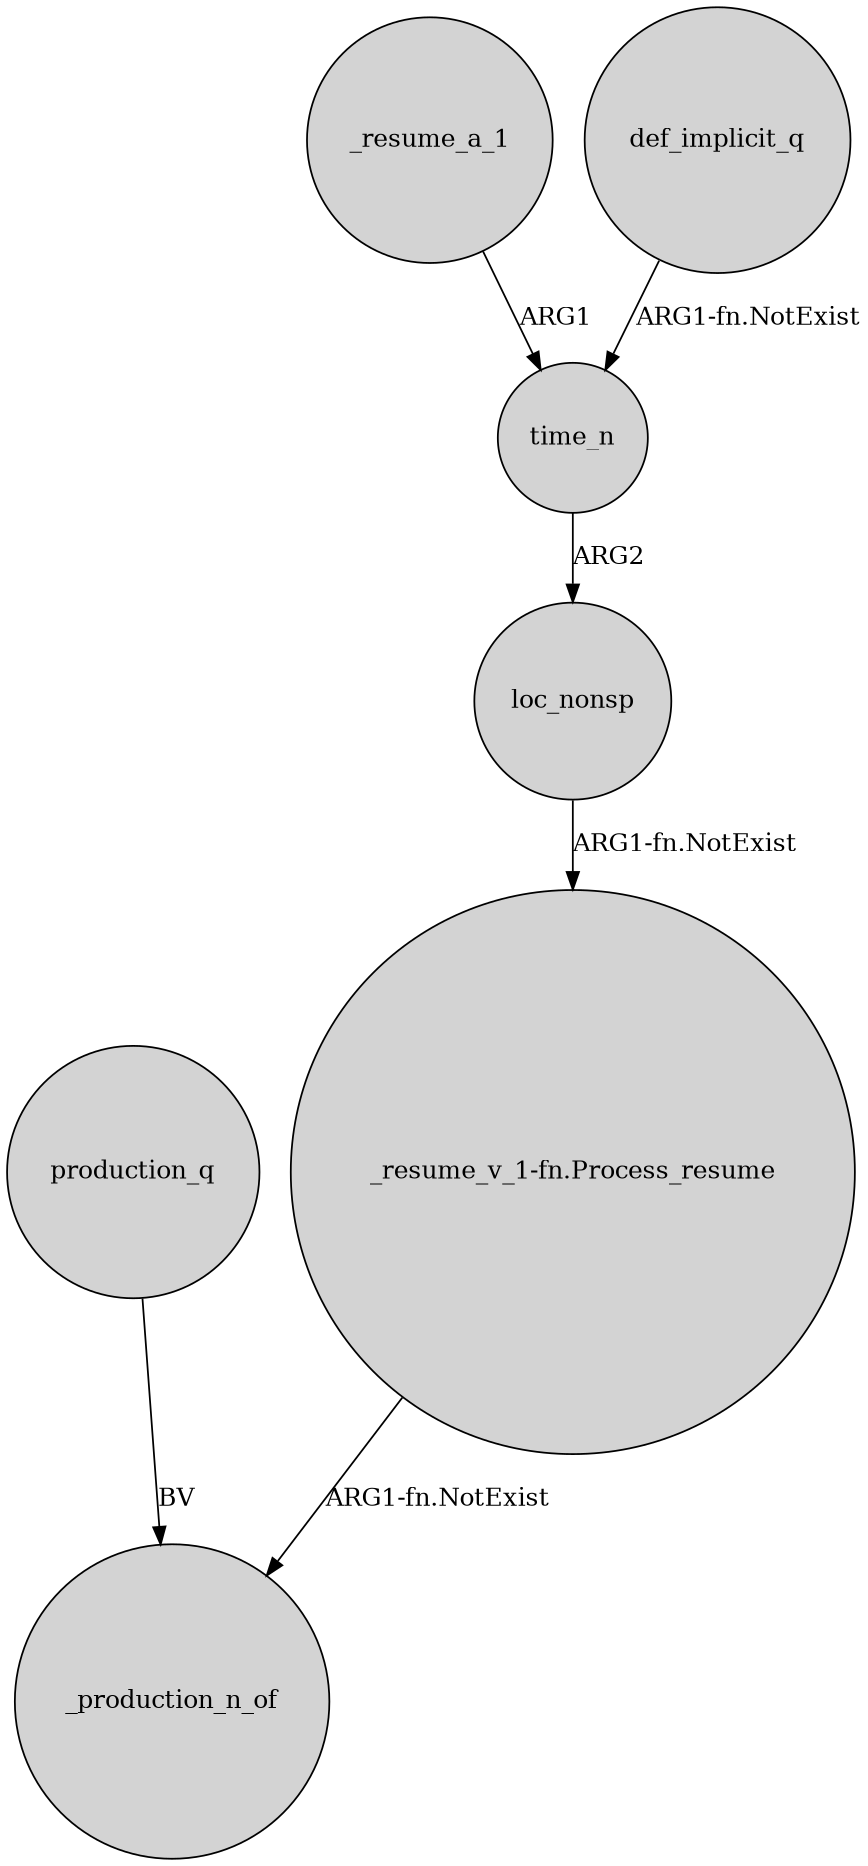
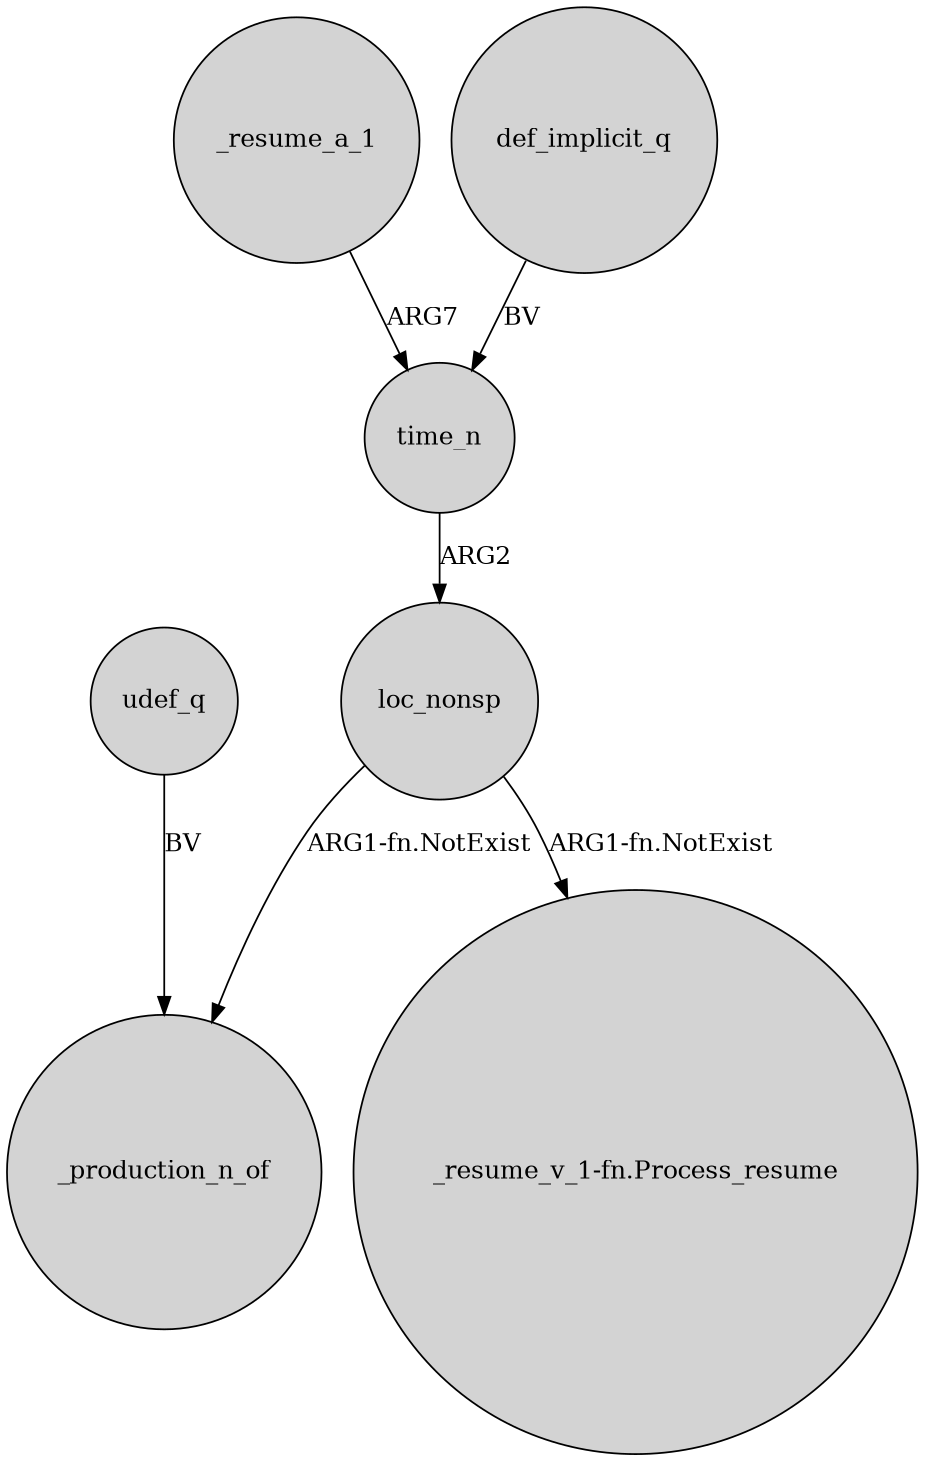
edge "_resume_a_1" -> "time_n": label "ARG1" -> "ARG7"
edge "def_implicit_q" -> "time_n": label "ARG1-fn.NotExist" -> "BV"
node "production_q": label "production_q" -> "udef_q"
edge "_resume_v_1-fn.Process_resume" -> "_production_n_of": now "loc_nonsp" -> "_production_n_of"
